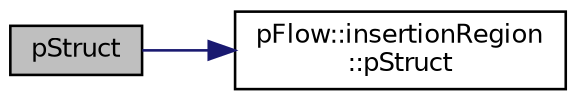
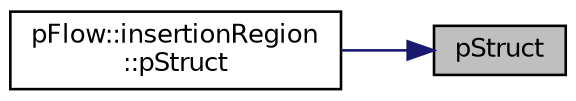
edge "pStruct" -> "pFlow::insertionRegion ::pStruct": reversed
